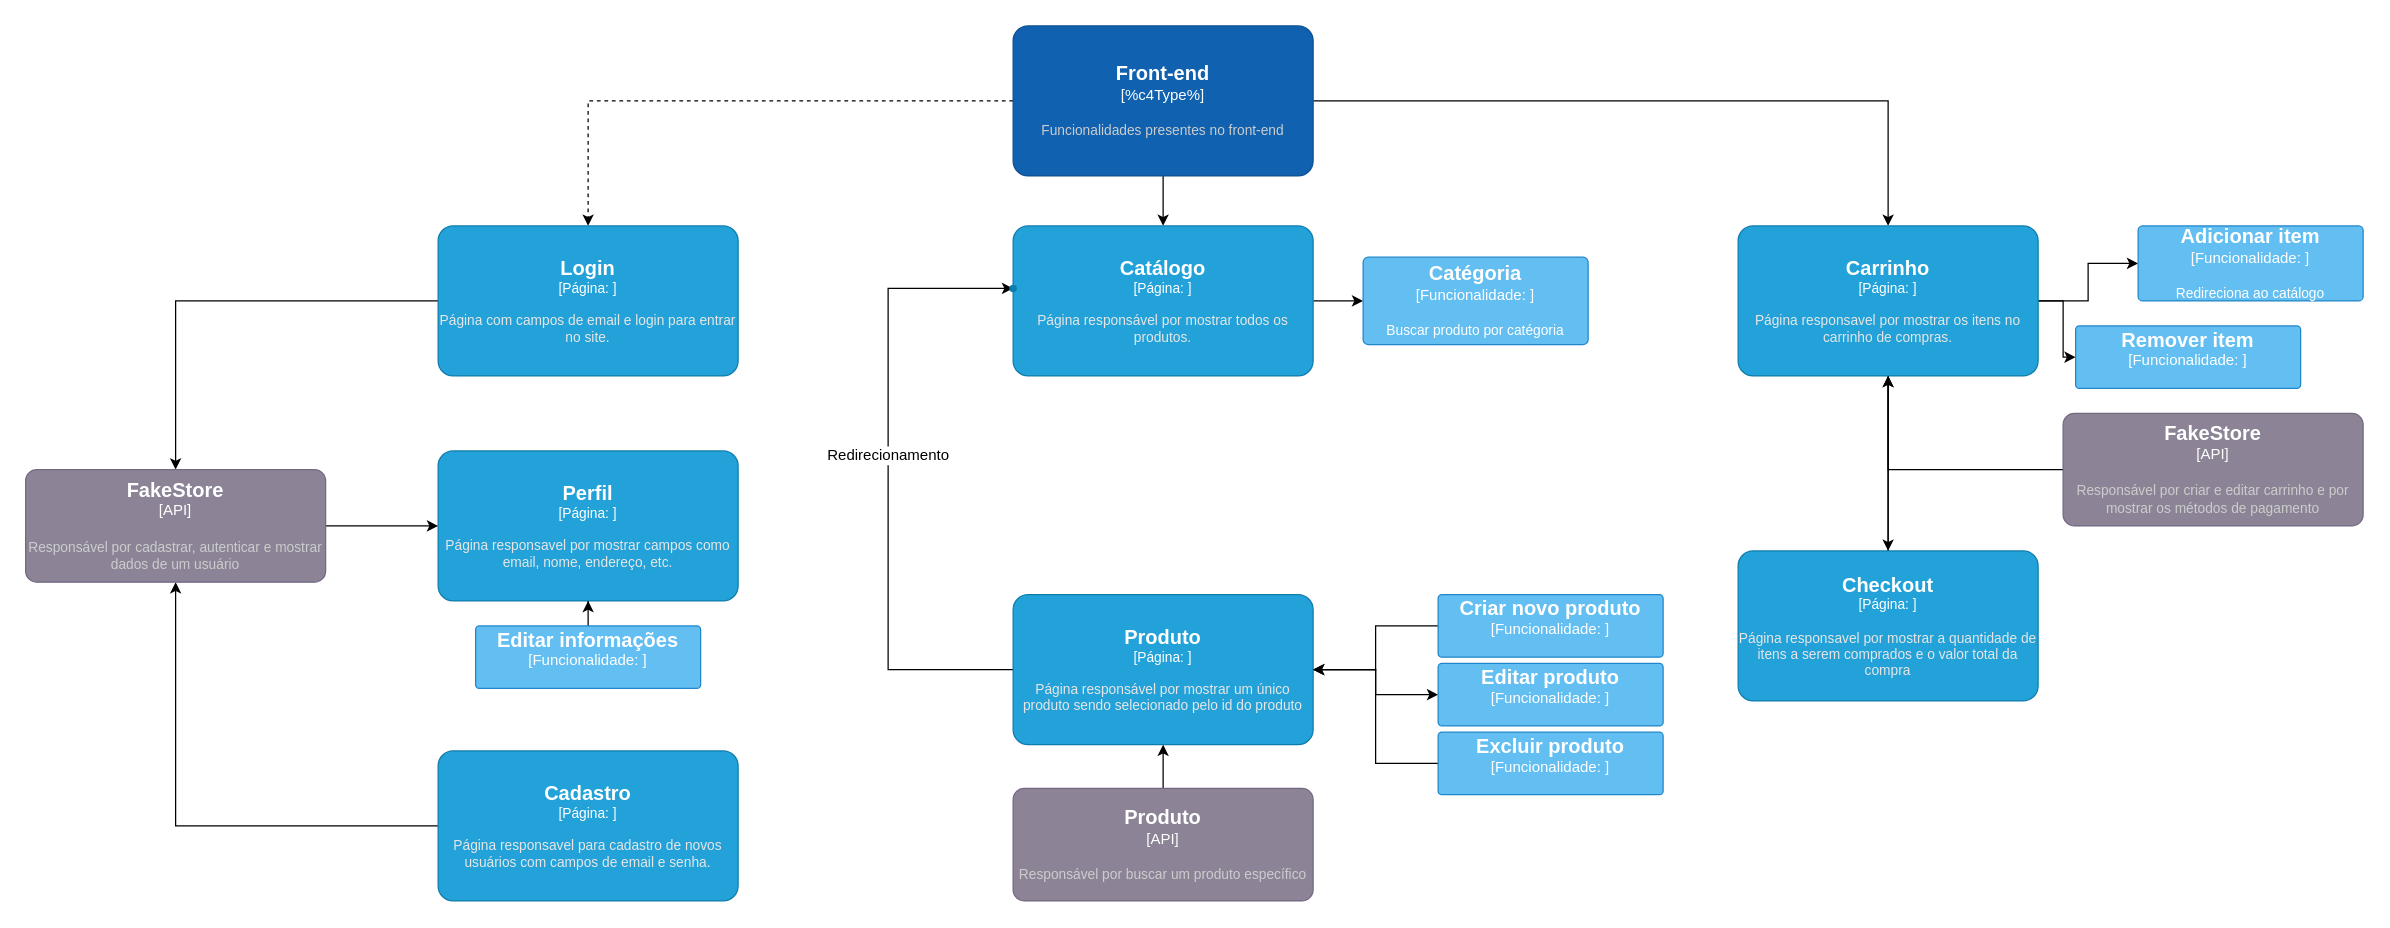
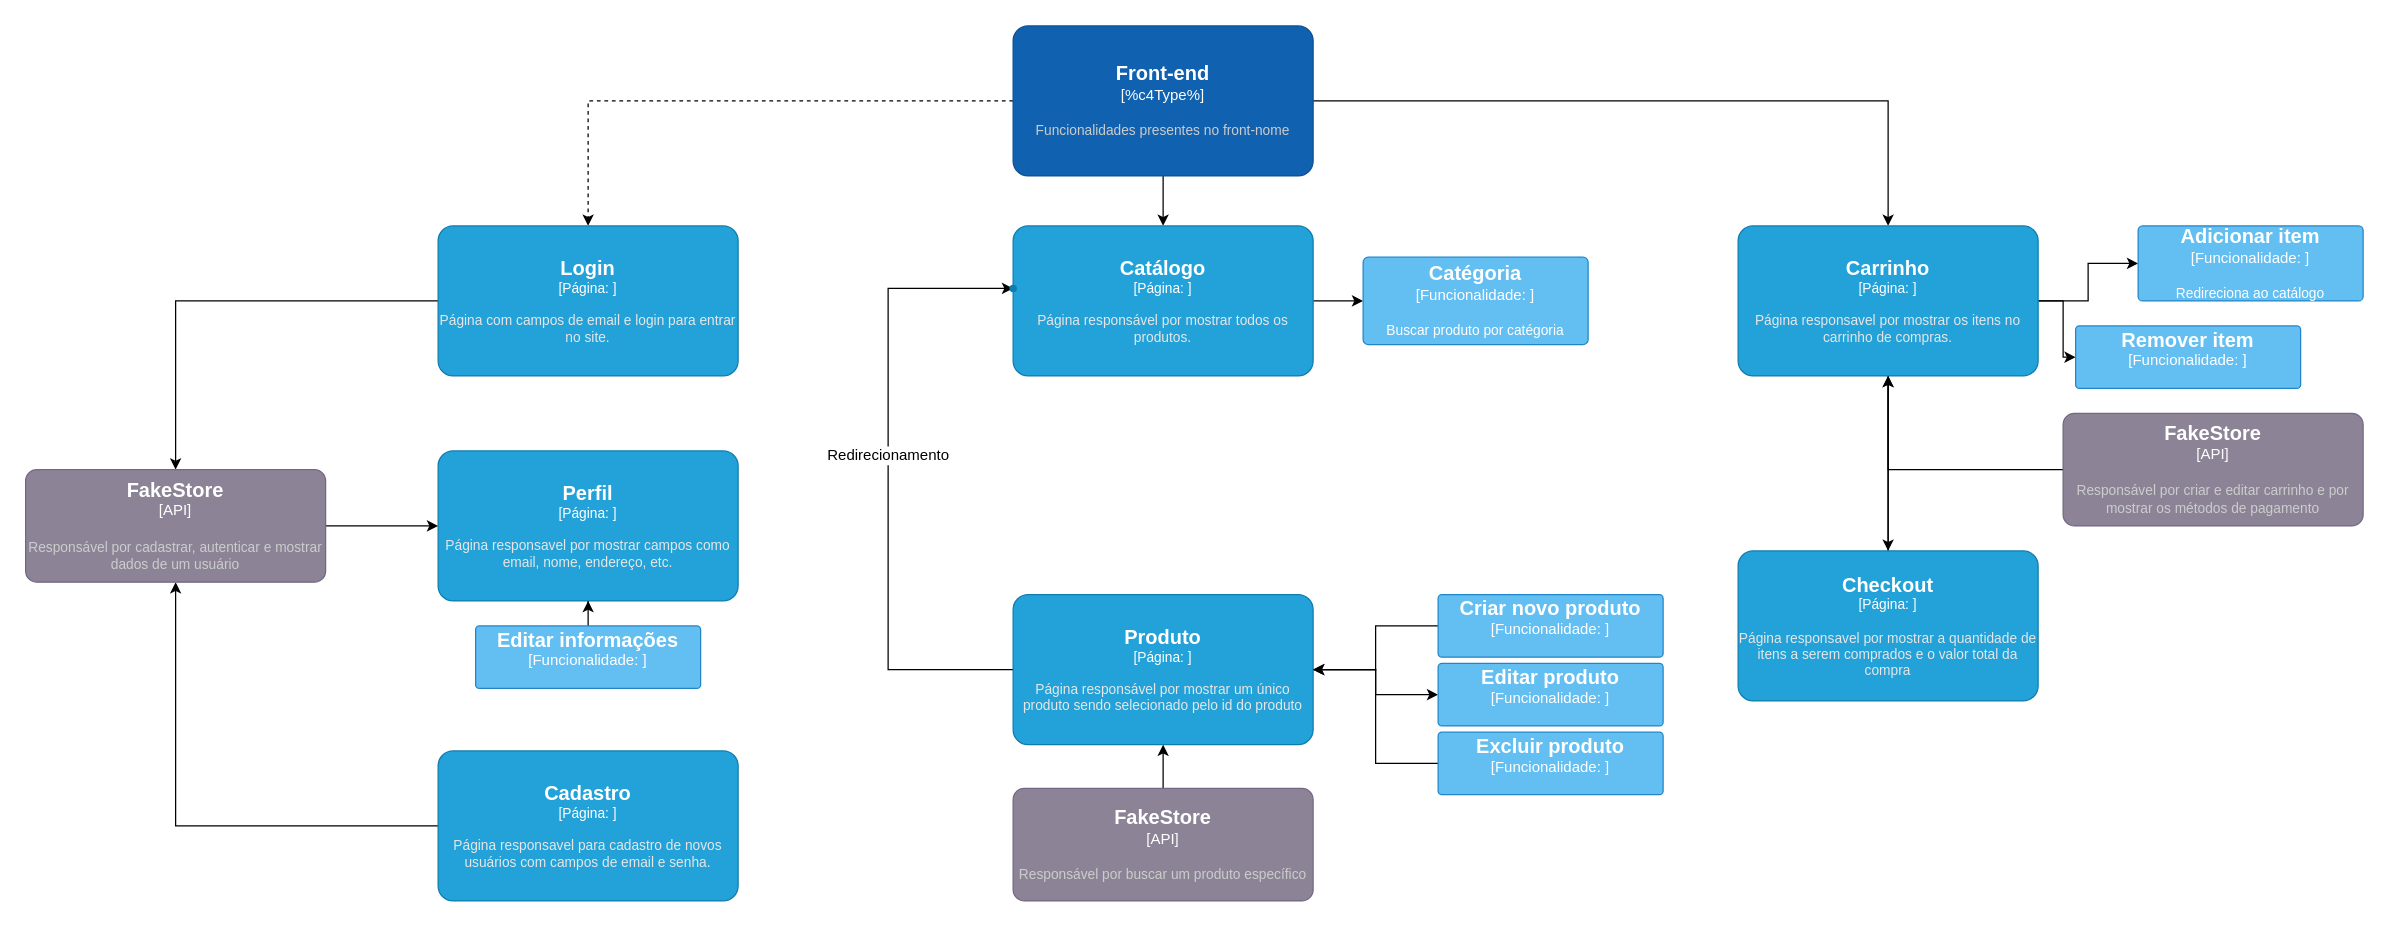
node "Front-end [%c4Type%] Funcionalidades presentes no front-end": label "Front-end [%c4Type%] Funcionalidades presentes no front-end" -> "Front-end [%c4Type%] Funcionalidades presentes no front-nome"
node "Produto [API] Responsável por buscar um produto específico": label "Produto [API] Responsável por buscar um produto específico" -> "FakeStore [API] Responsável por buscar um produto específico"
